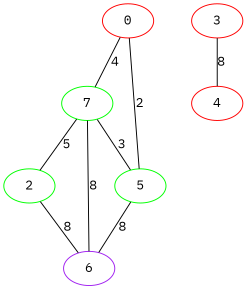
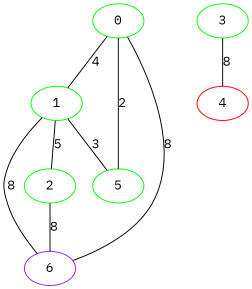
node "0": color red -> green
node "3": color red -> green
node "7": label "7" -> "1"
edge "5" -- "6": now "0" -- "6"
